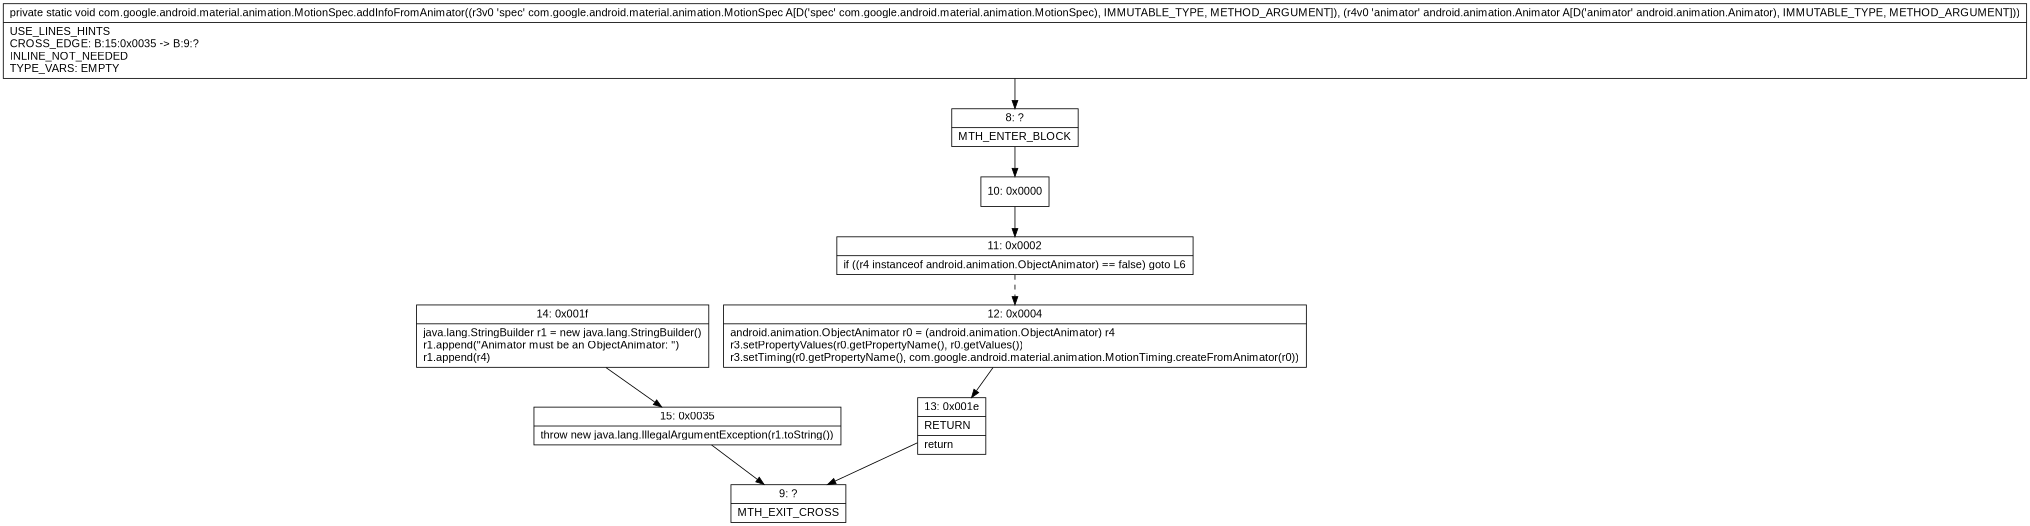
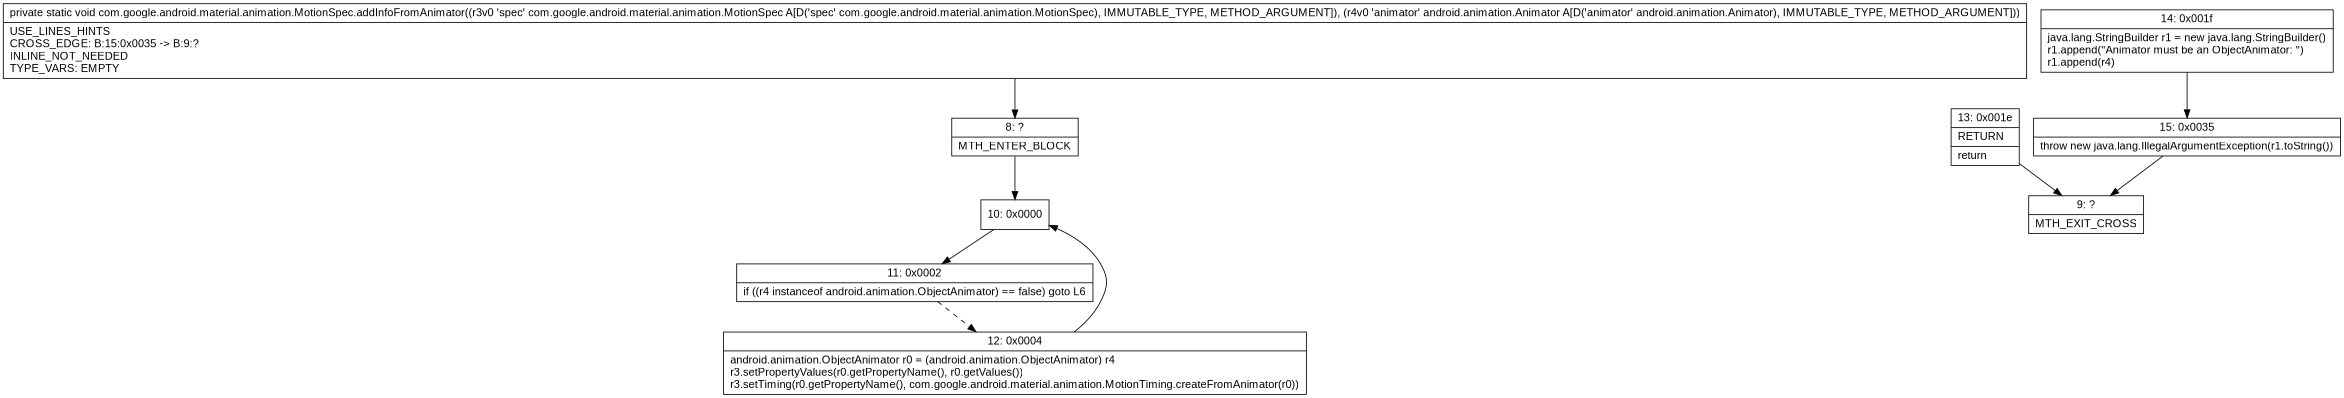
edge "12: 0x0004" -> "13: 0x001e": now "12: 0x0004" -> "10: 0x0000"
